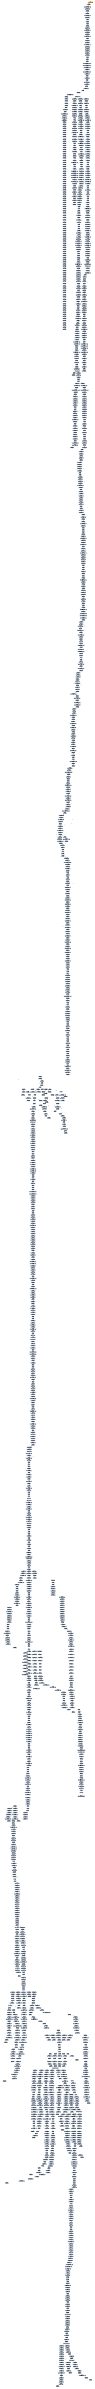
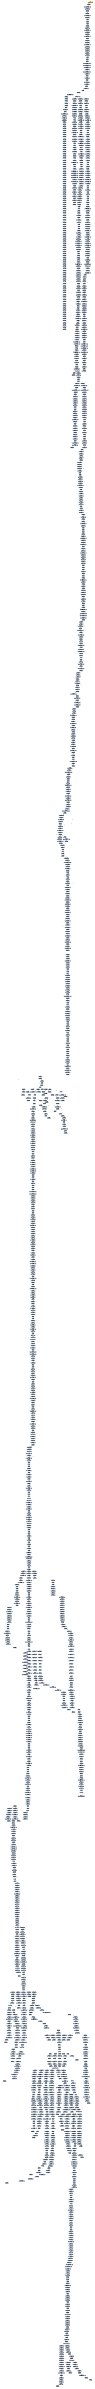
node "0x00403199 andl $0xff<UINT32>, %eax": removed
node "0x00401d20 leal (%eax,%eax,4), %eax": removed
